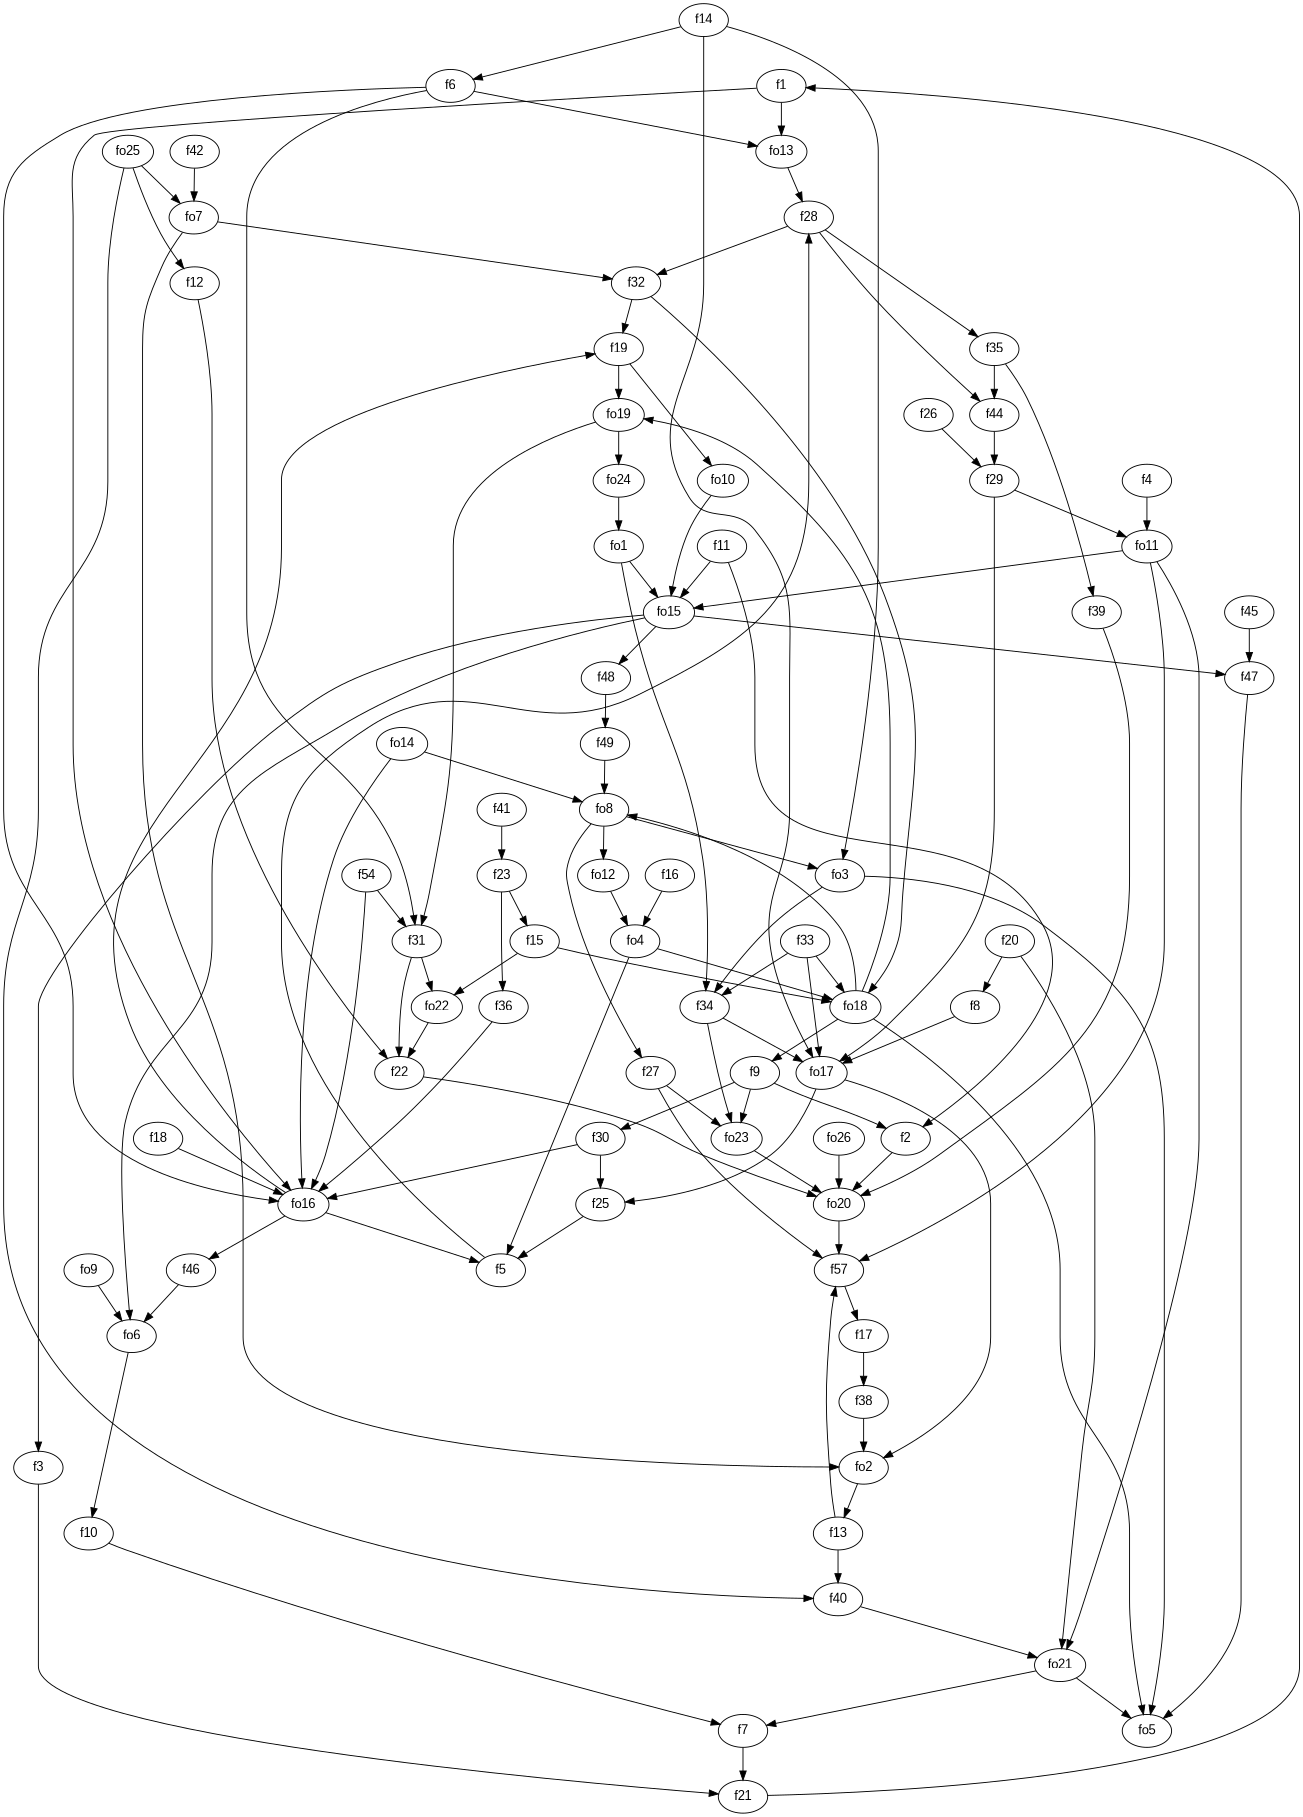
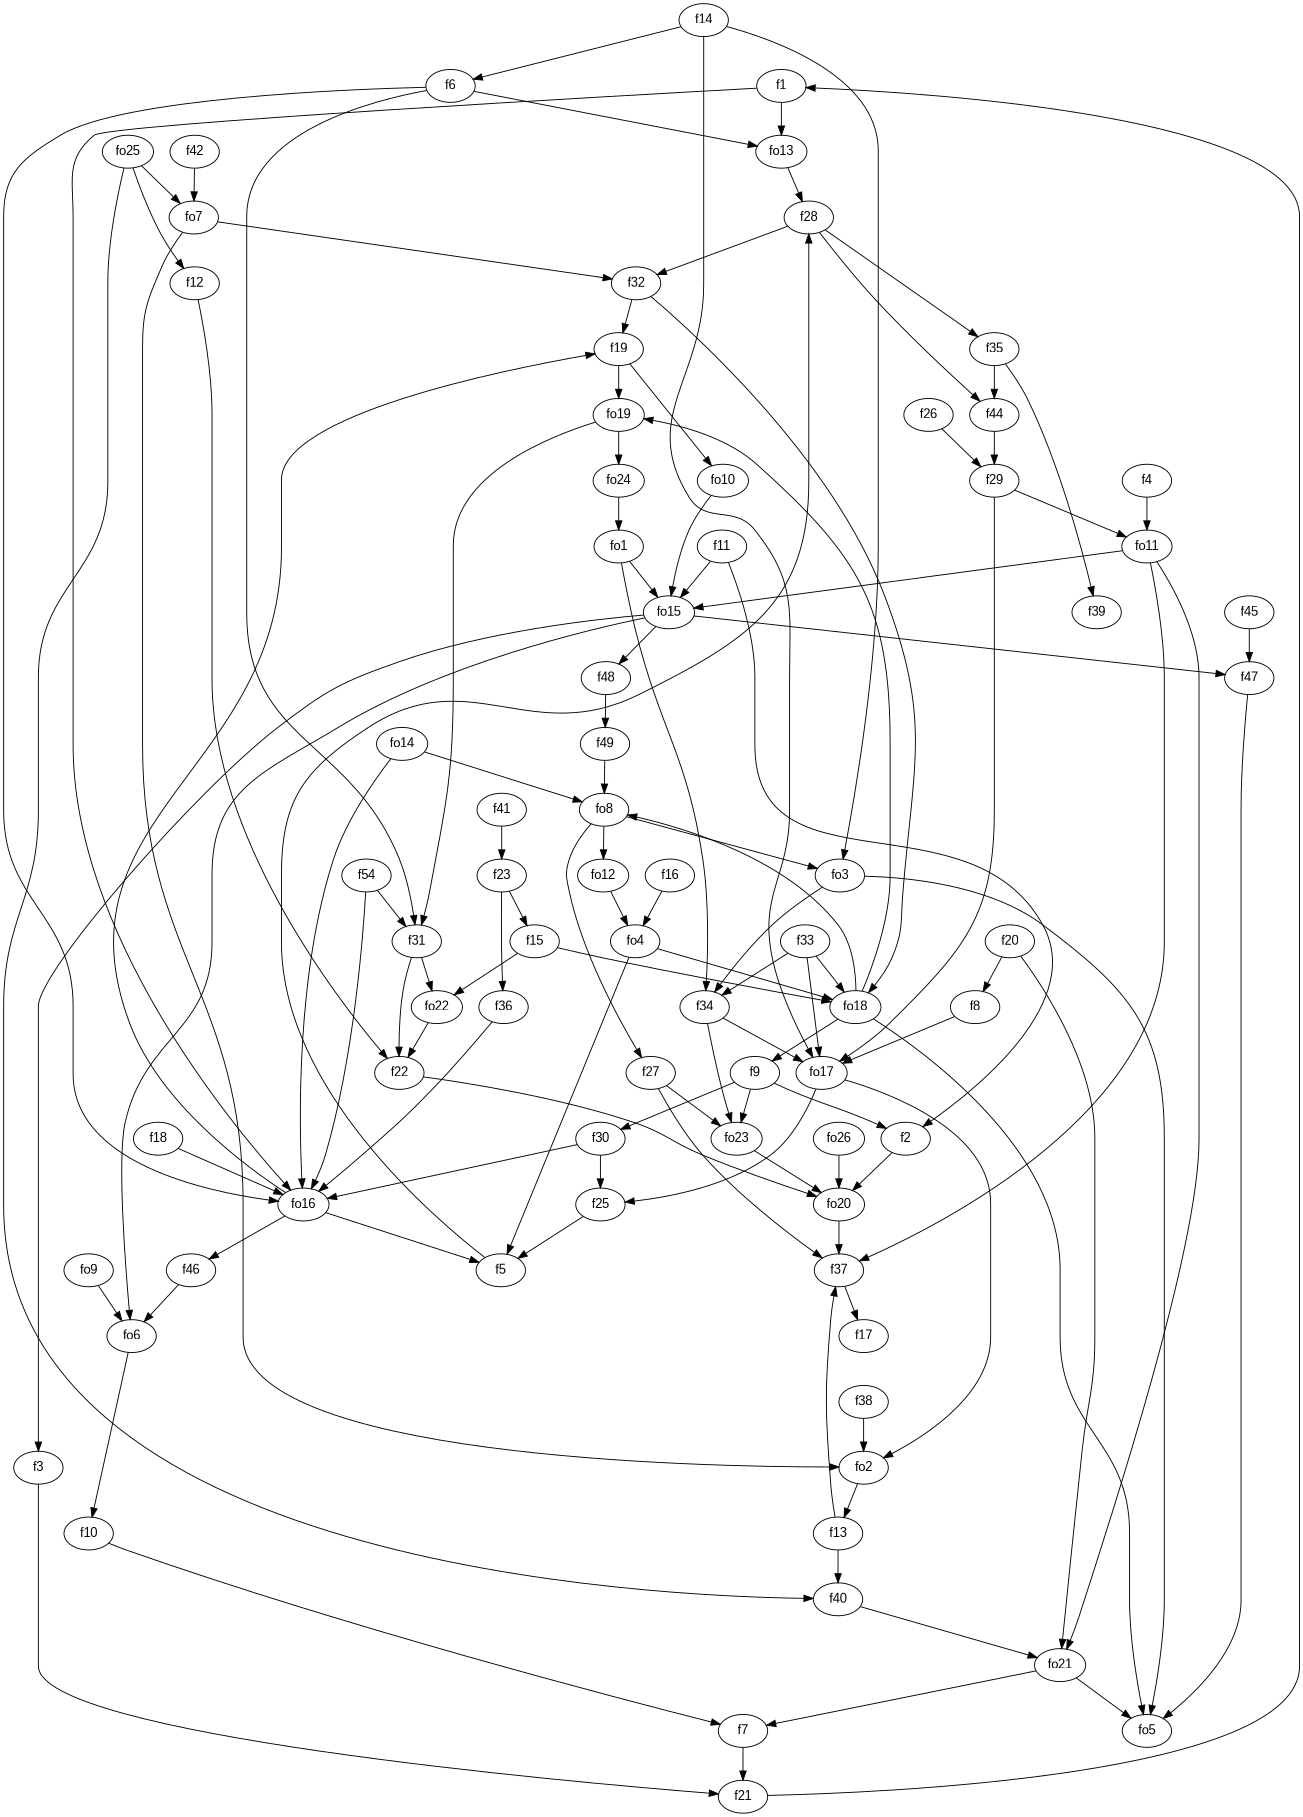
edge "f39" -> "fo20": removed
node "f57": label "f57" -> "f37"
edge "f17" -> "f38": removed
